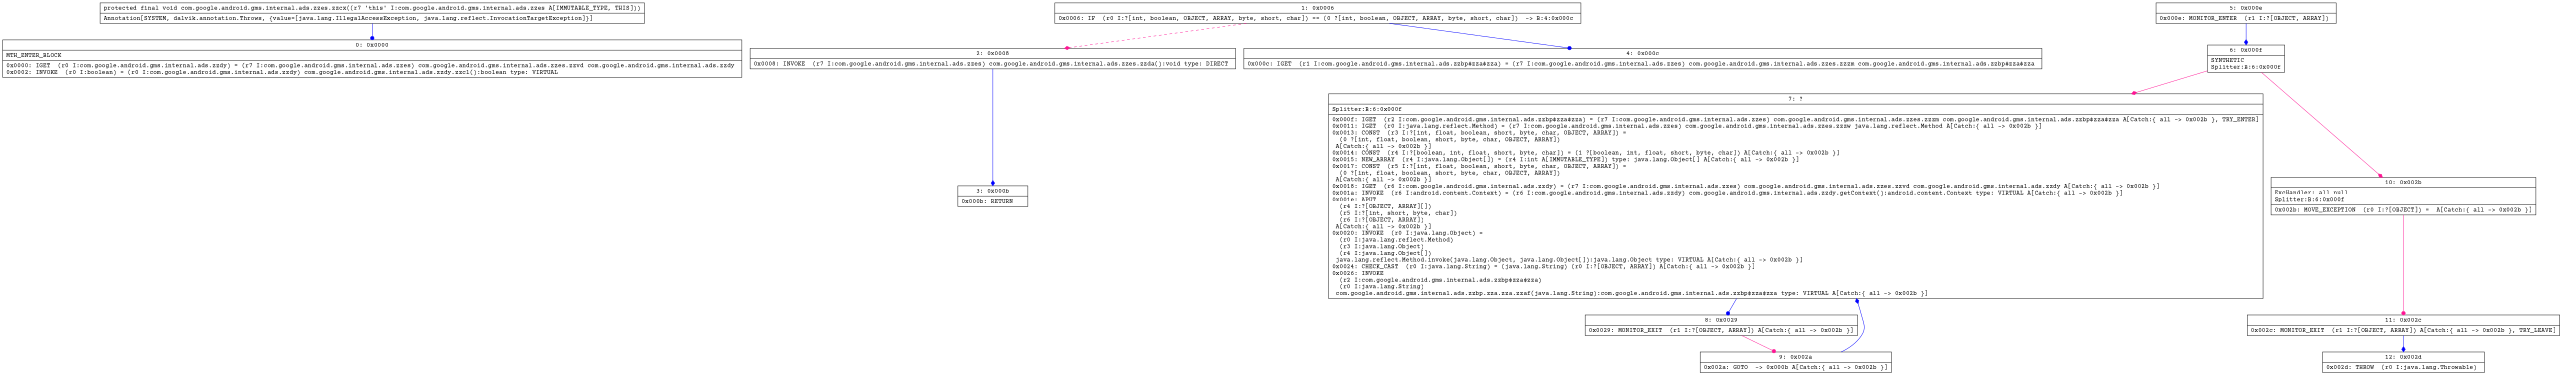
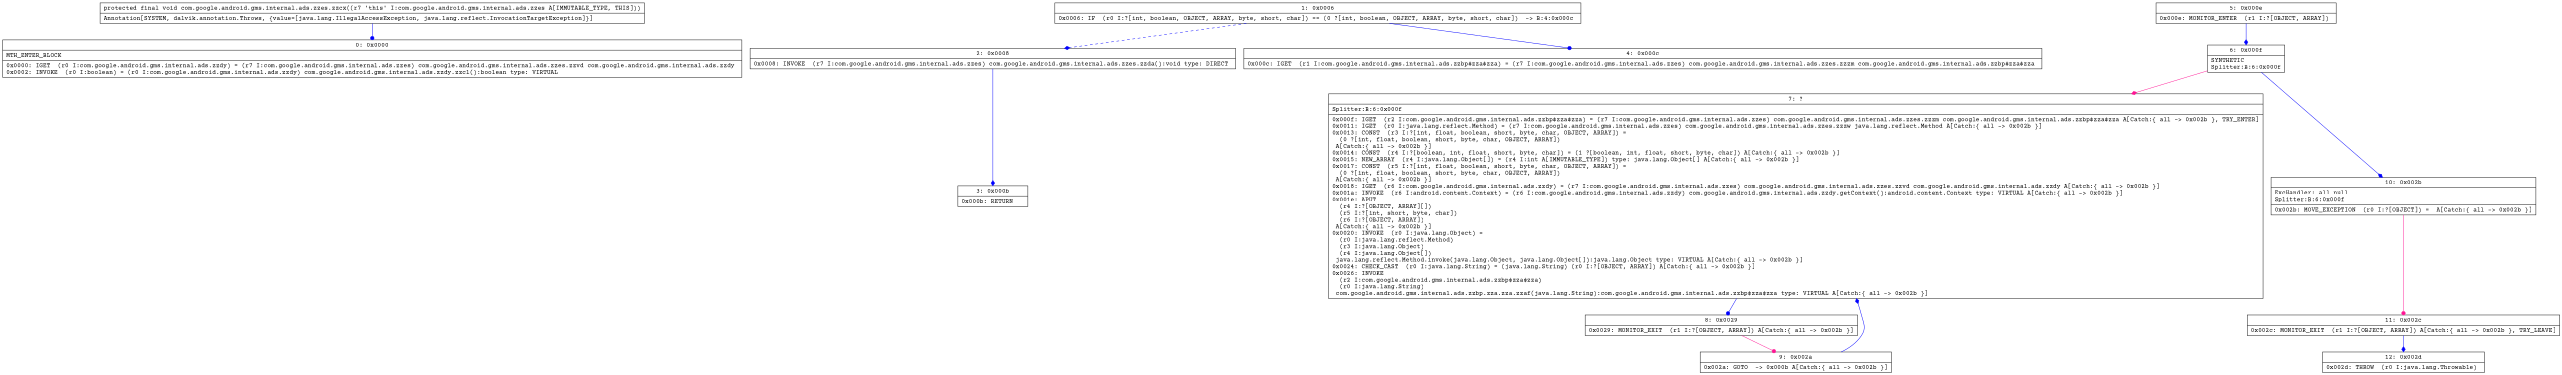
edge "1: 0x0006" -> "2: 0x0008": color deeppink -> blue
edge "6: 0x000f" -> "10: 0x002b": color deeppink -> blue
